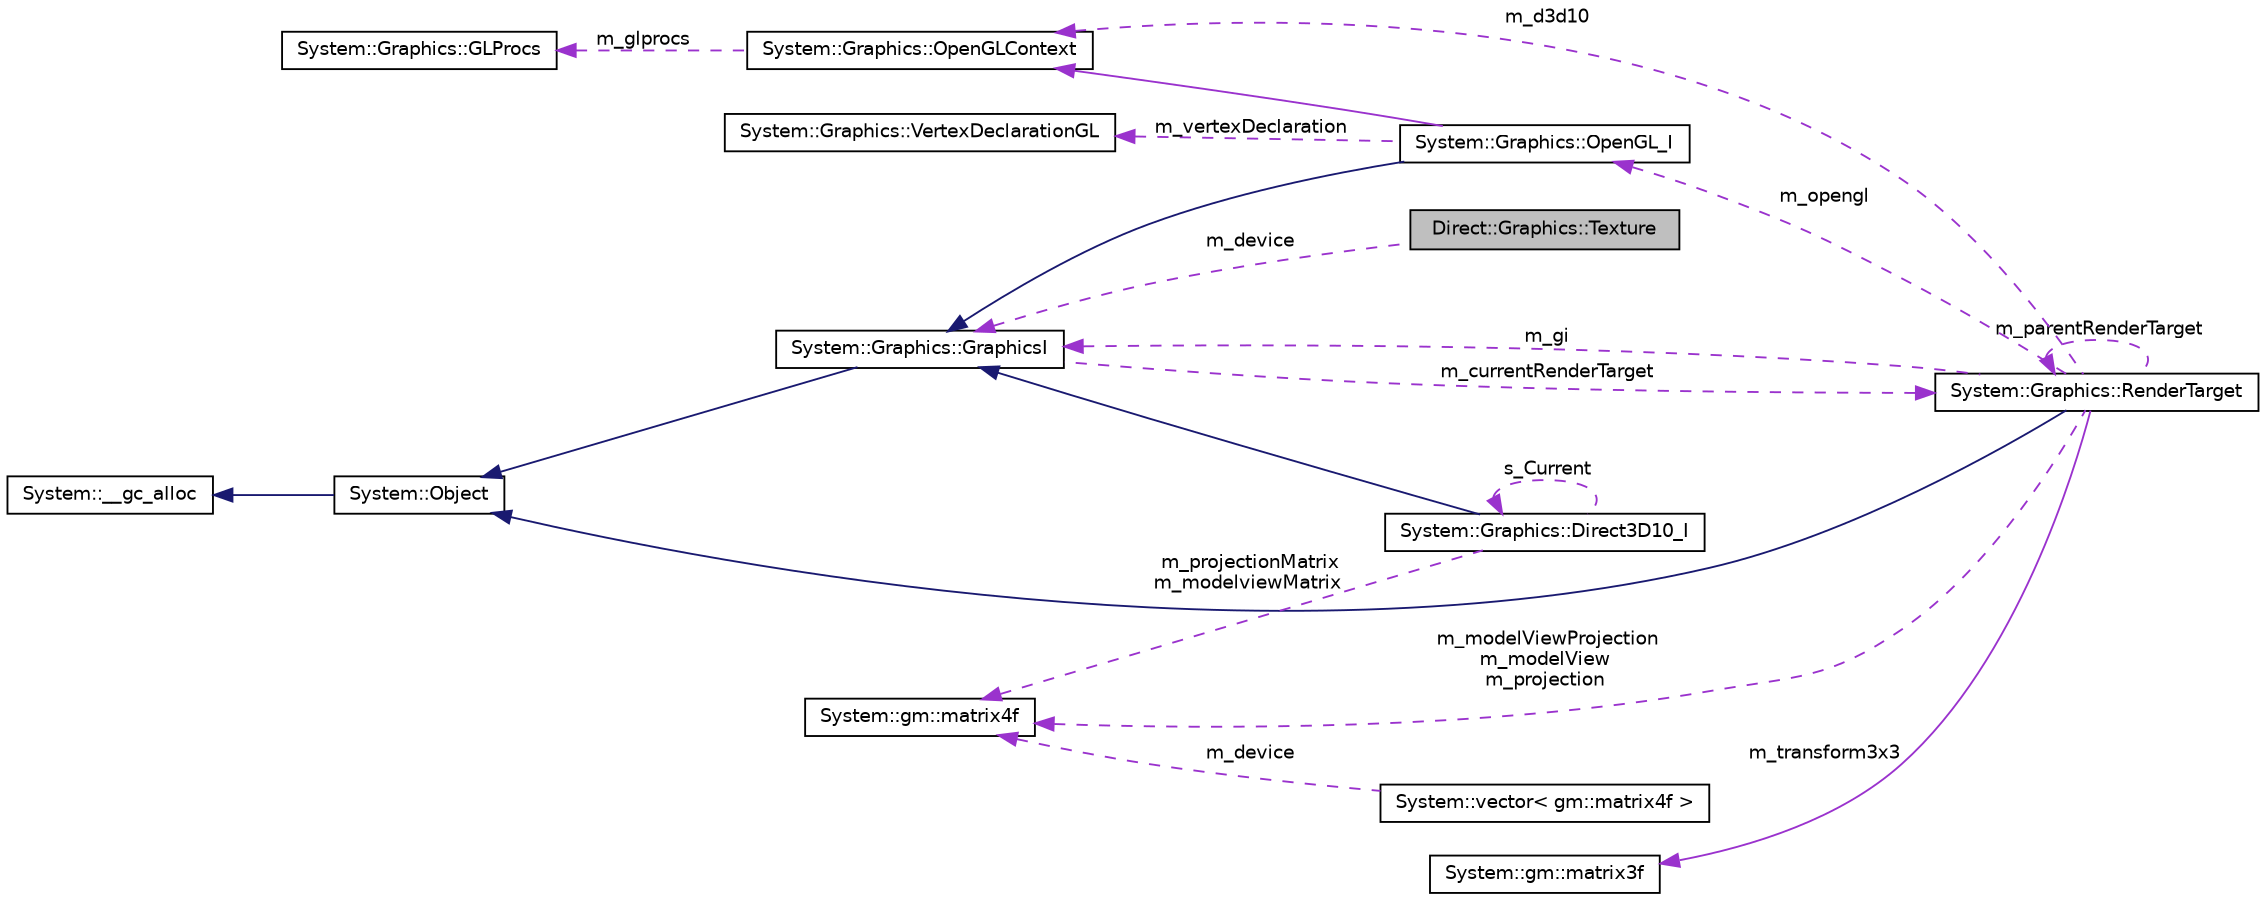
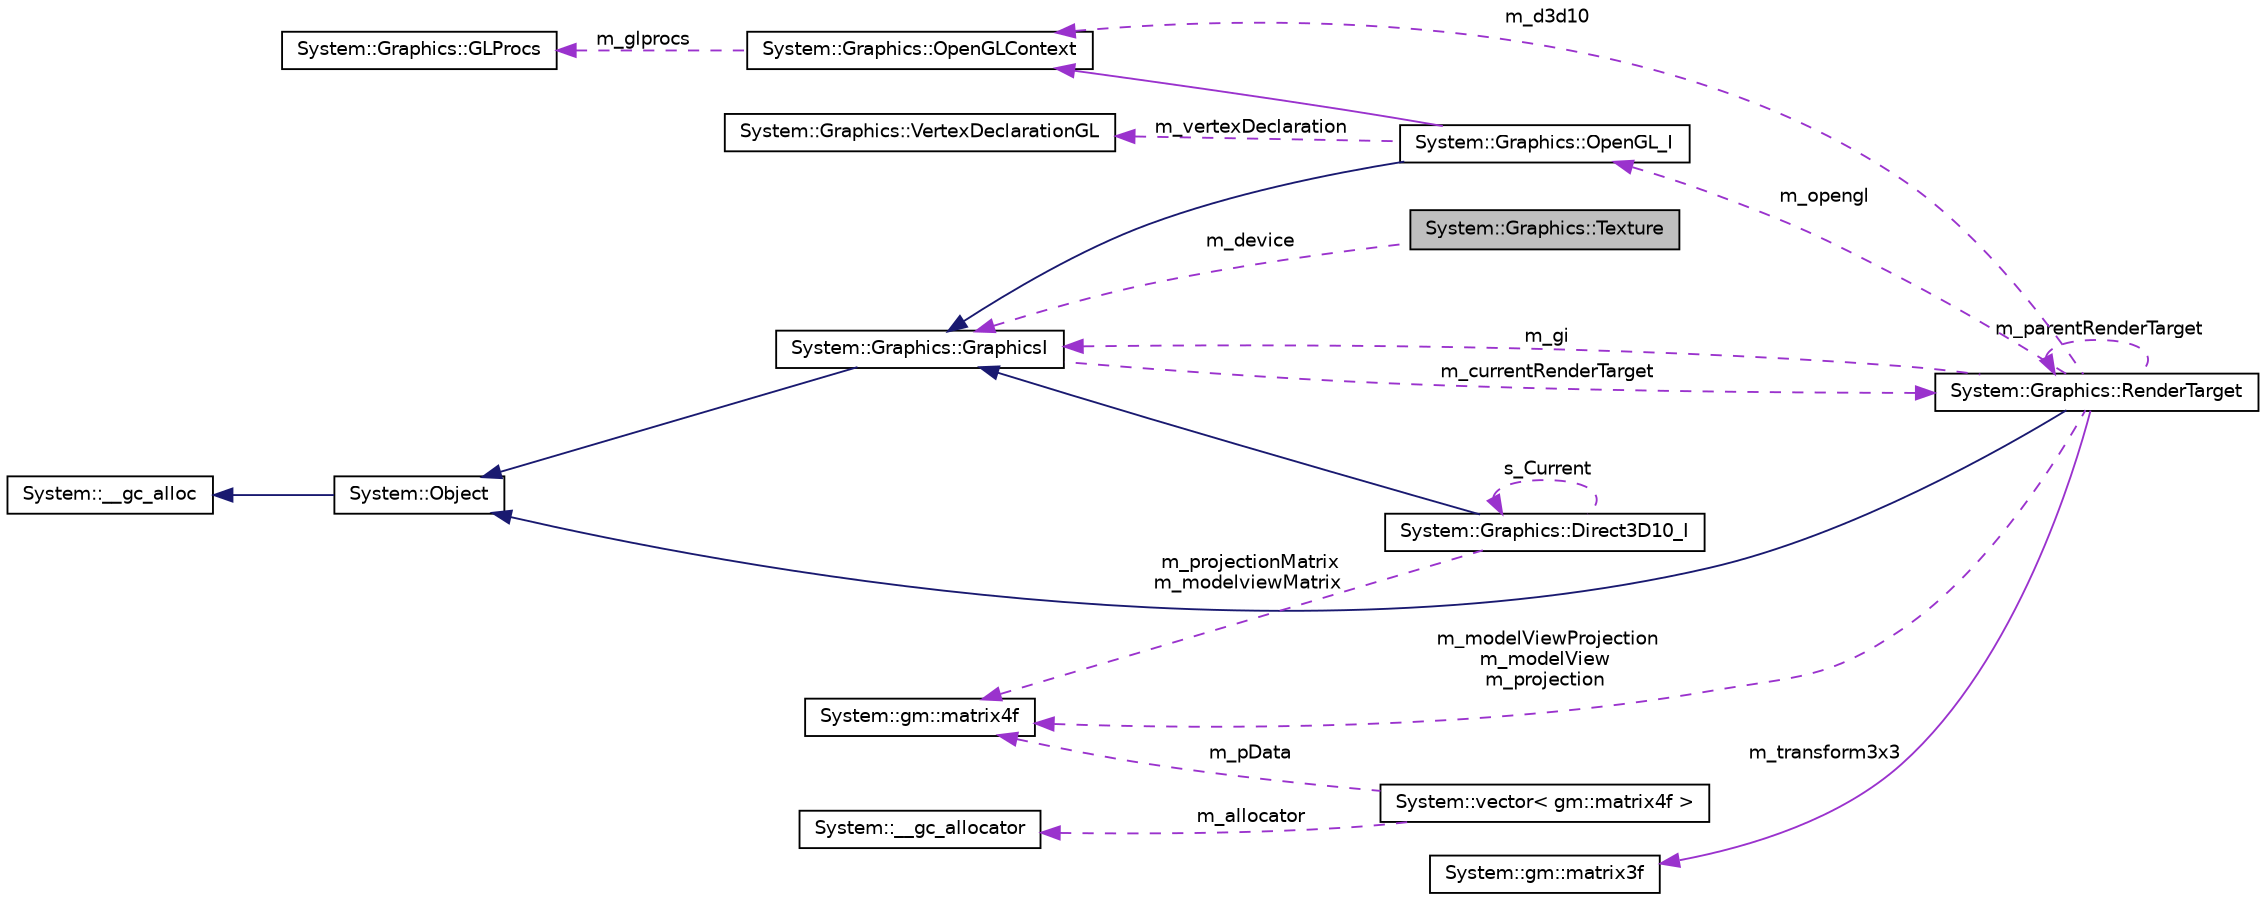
node "Direct::Graphics::Texture": label "Direct::Graphics::Texture" -> "System::Graphics::Texture"
edge "System::vector< gm::matrix4f >" -> "System::gm::matrix4f": label " m_device" -> " m_pData"
node "System::__gc_allocator": added
